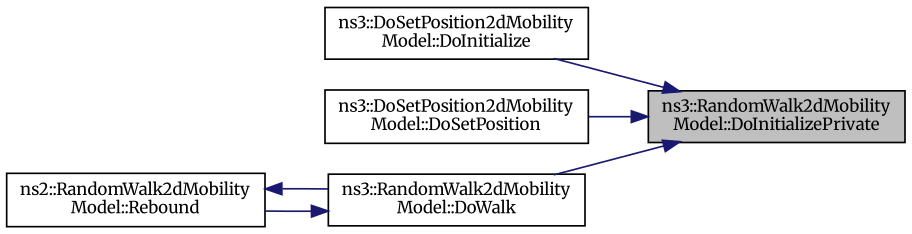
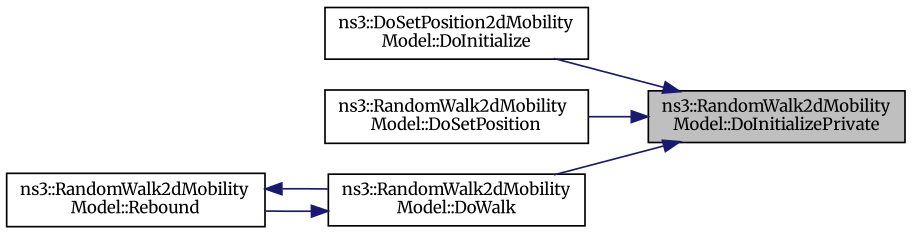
node "ns3::DoSetPosition2dMobility Model::DoSetPosition": label "ns3::DoSetPosition2dMobility Model::DoSetPosition" -> "ns3::RandomWalk2dMobility Model::DoSetPosition"
node "ns2::RandomWalk2dMobility Model::Rebound": label "ns2::RandomWalk2dMobility Model::Rebound" -> "ns3::RandomWalk2dMobility Model::Rebound"
